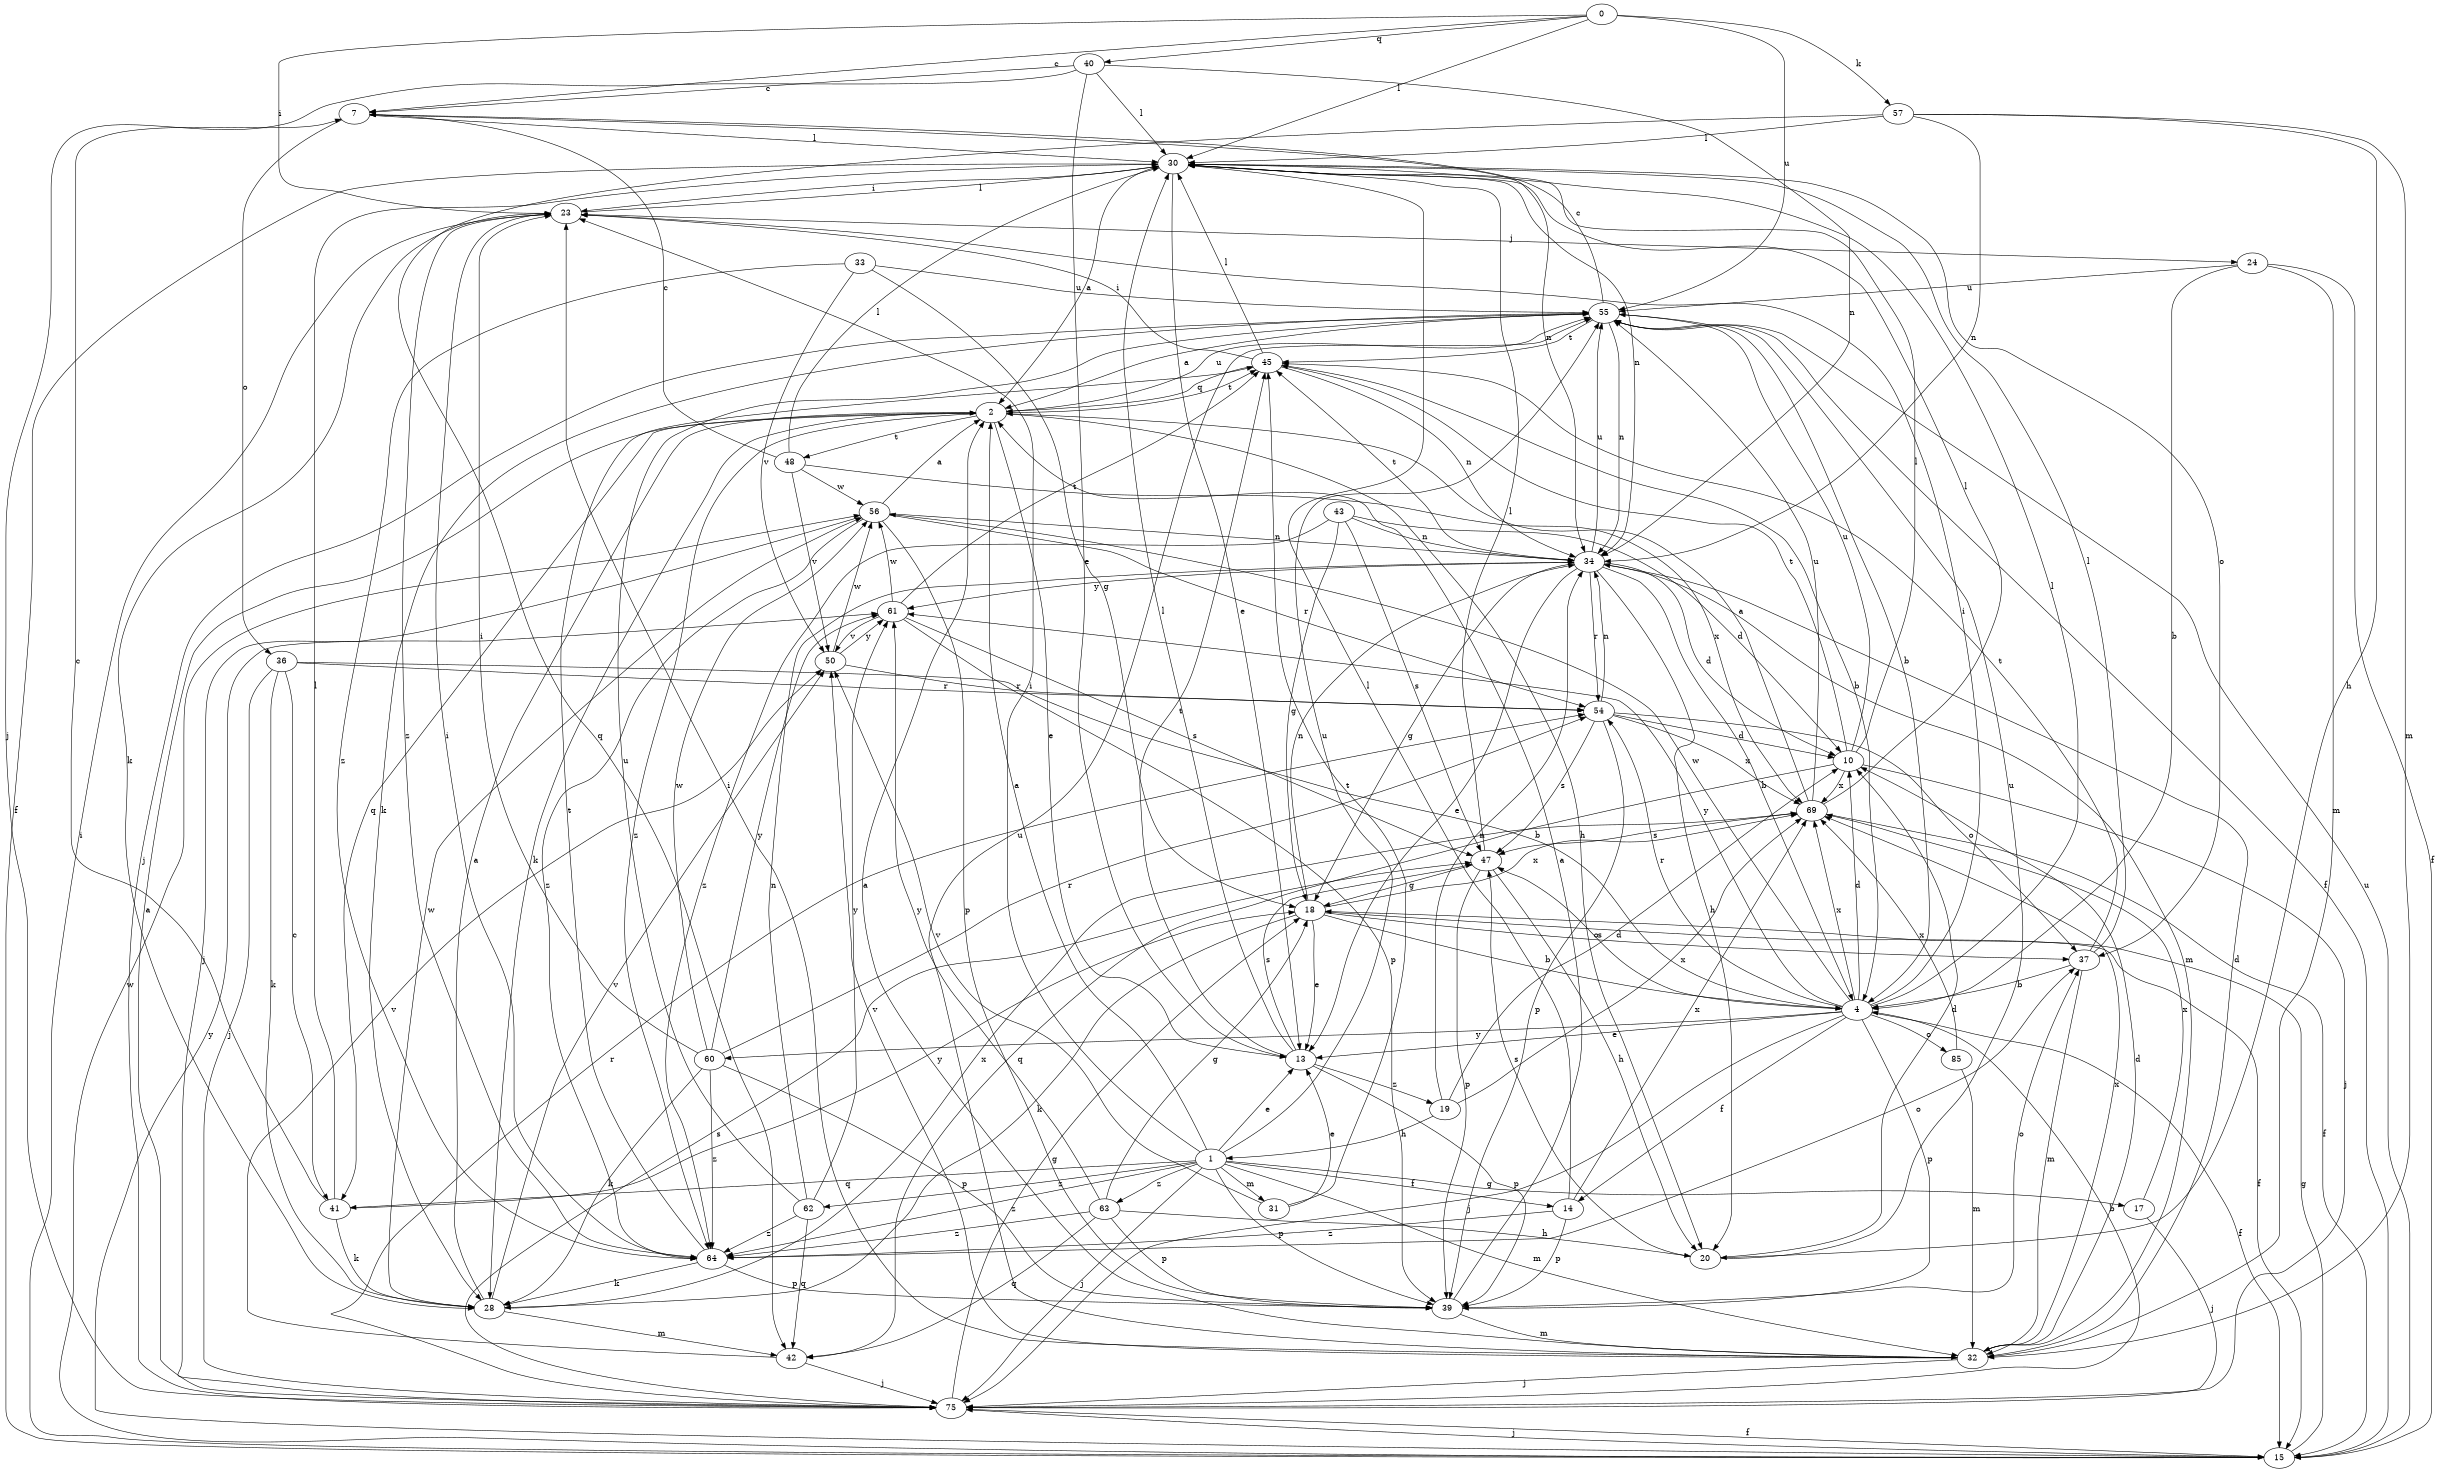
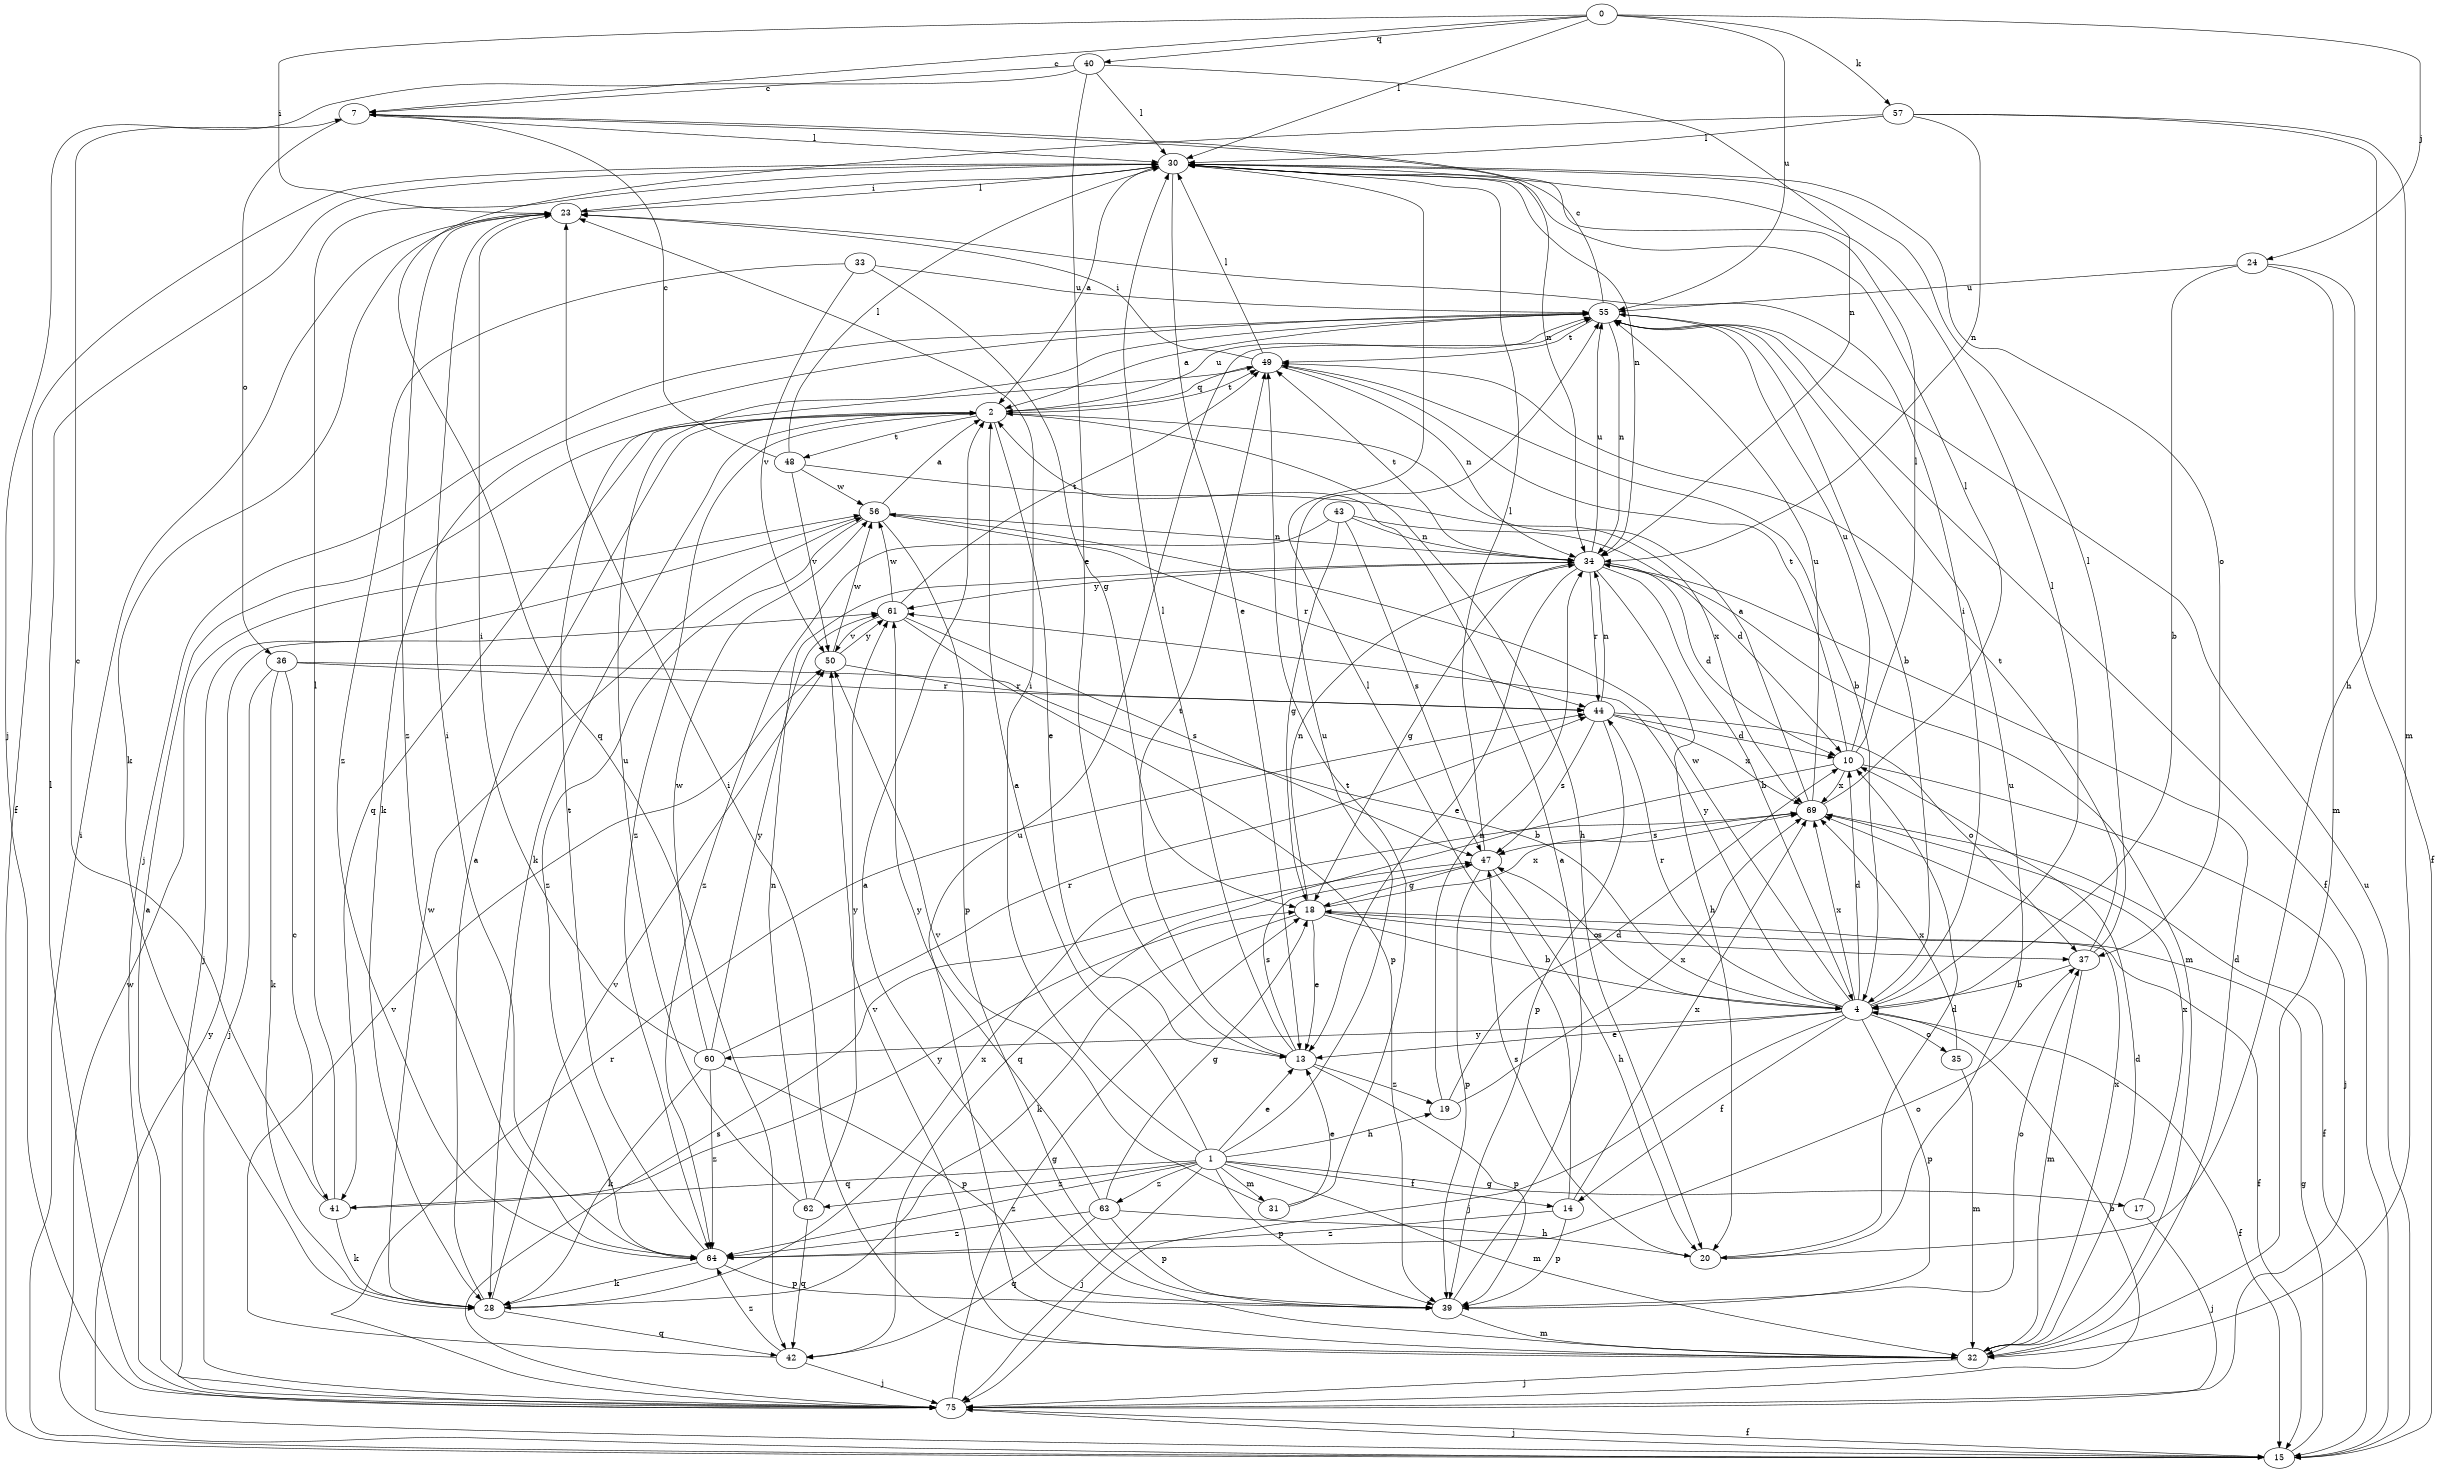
edge "23" -> "24": now "0" -> "24"
node "45": label "45" -> "49"
node "54": label "54" -> "44"
edge "75" -> "30": added, label "l"
node "85": label "85" -> "35"
edge "19" -> "1": reversed
edge "62" -> "64": now "42" -> "64"
edge "28" -> "42": label "m" -> "q"
